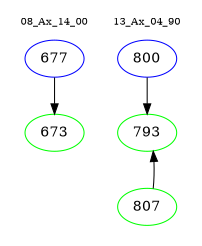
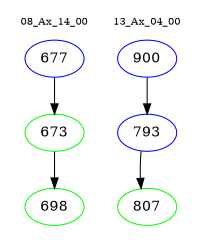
cluster "13_Ax_04_90": label "13_Ax_04_90" -> "13_Ax_04_00"
node "800": label "800" -> "900"
node "793": color green -> blue
edge "807" -> "793": reversed
node "698": added
